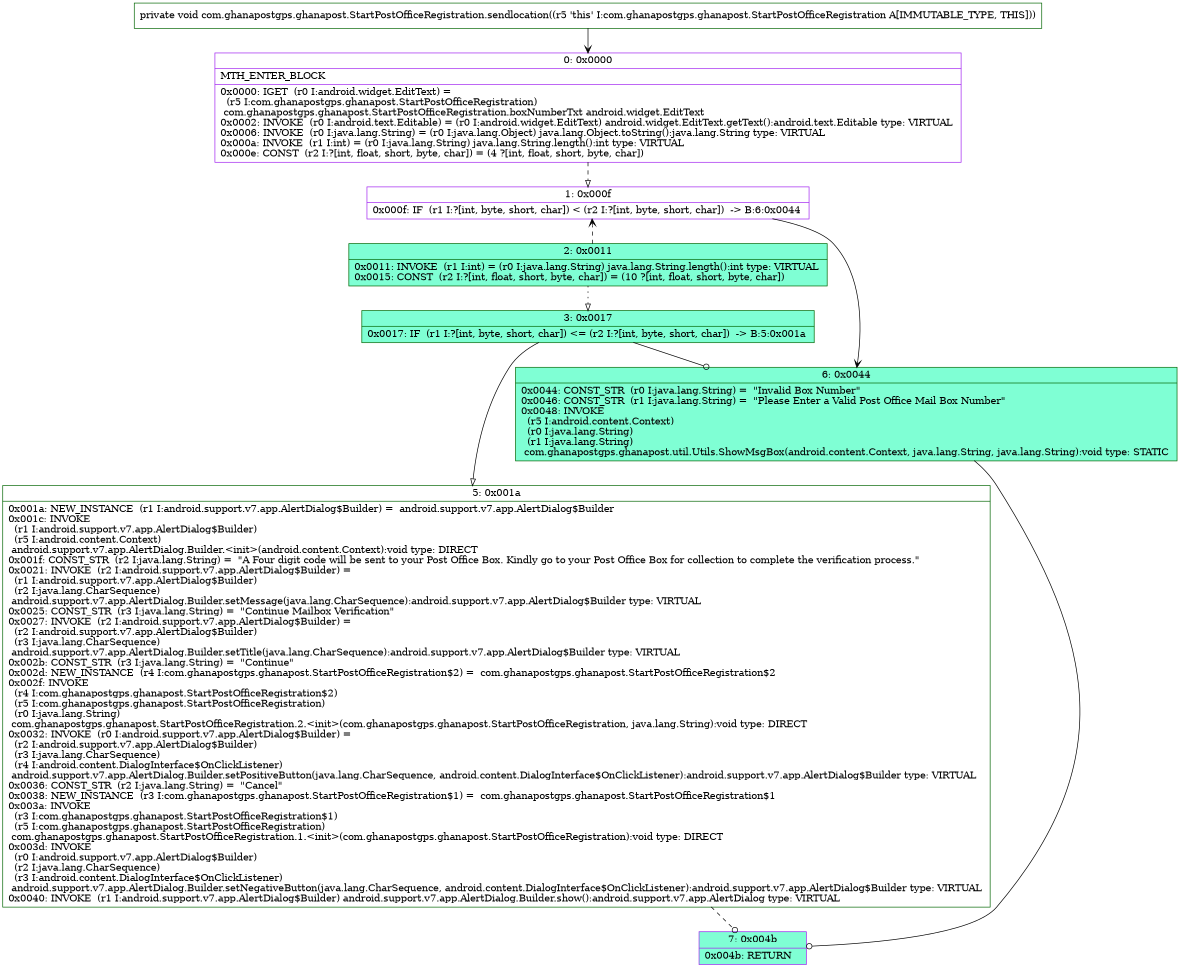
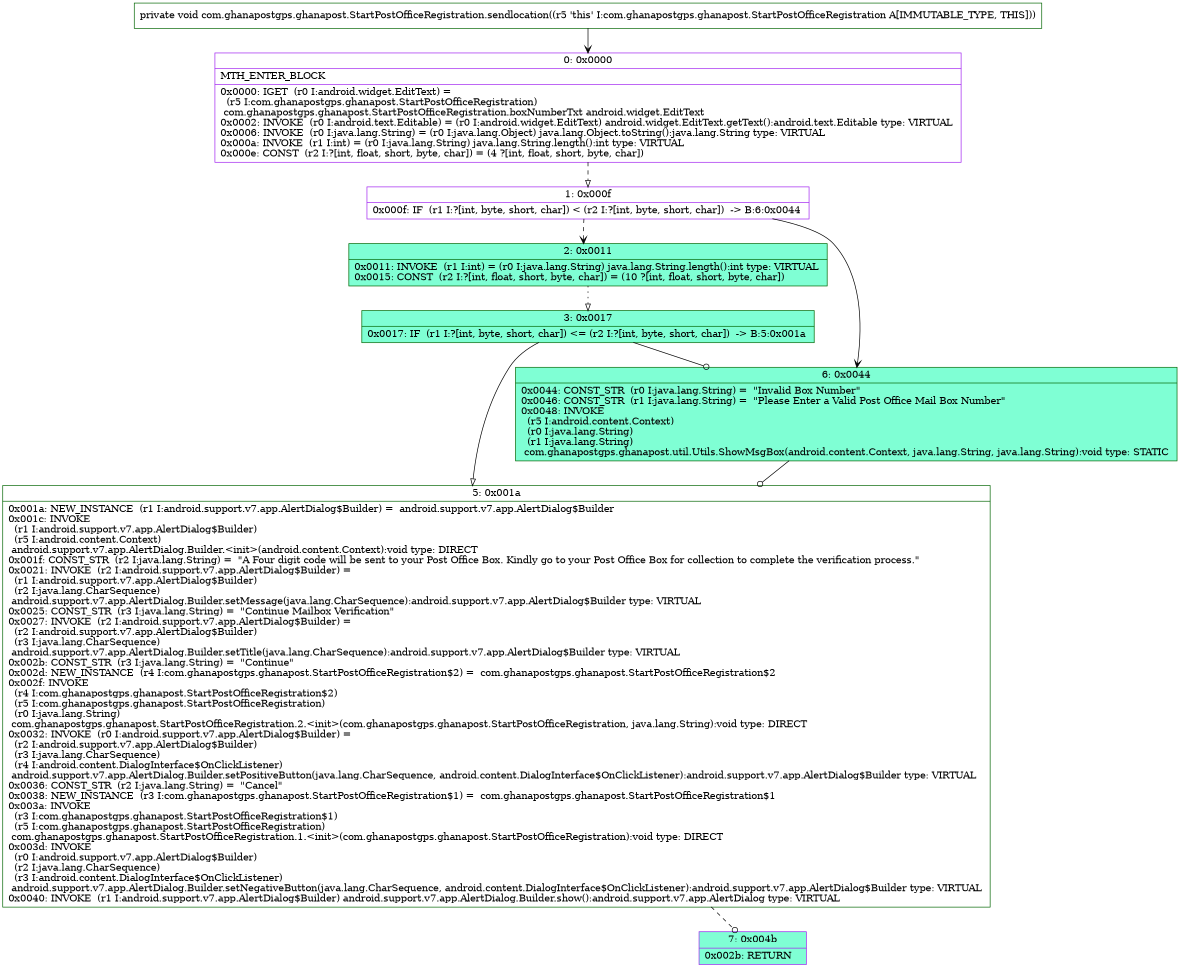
edge "2: 0x0011" -> "1: 0x000f": reversed
edge "6: 0x0044" -> "7: 0x004b": now "6: 0x0044" -> "5: 0x001a"
node "7: 0x004b": text "0x004b: RETURN" -> "0x002b: RETURN"
